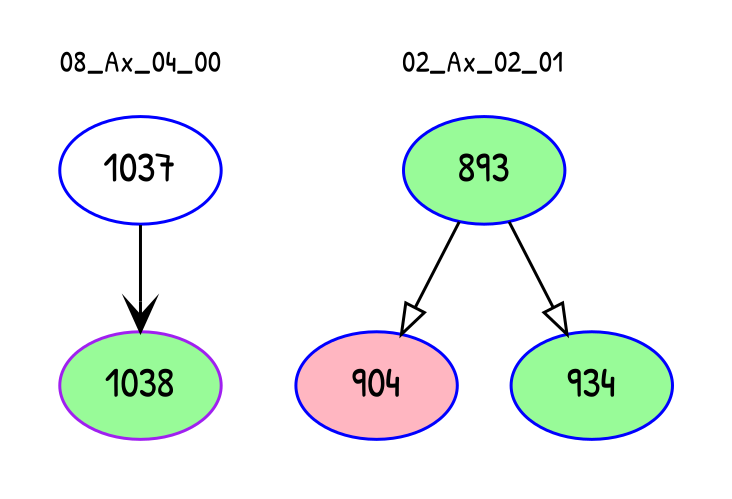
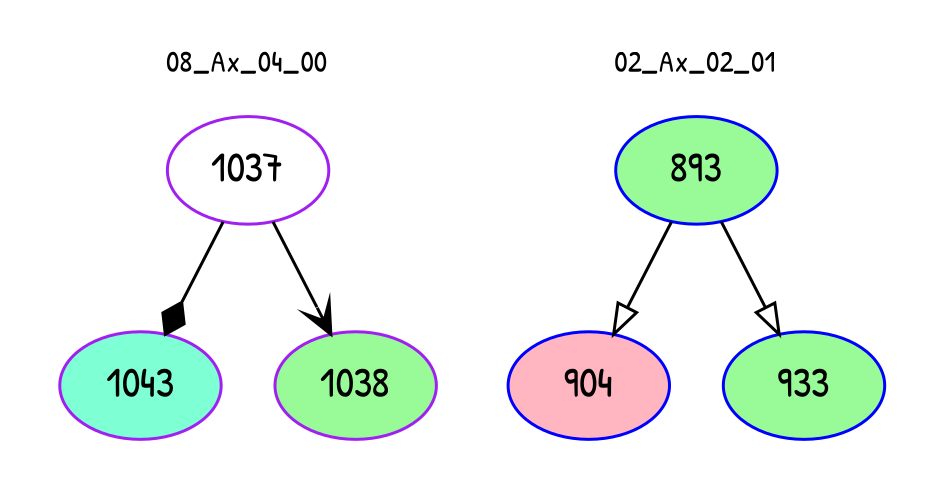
node "1037": color blue -> purple
node "1043": added
node "934": label "934" -> "933"
